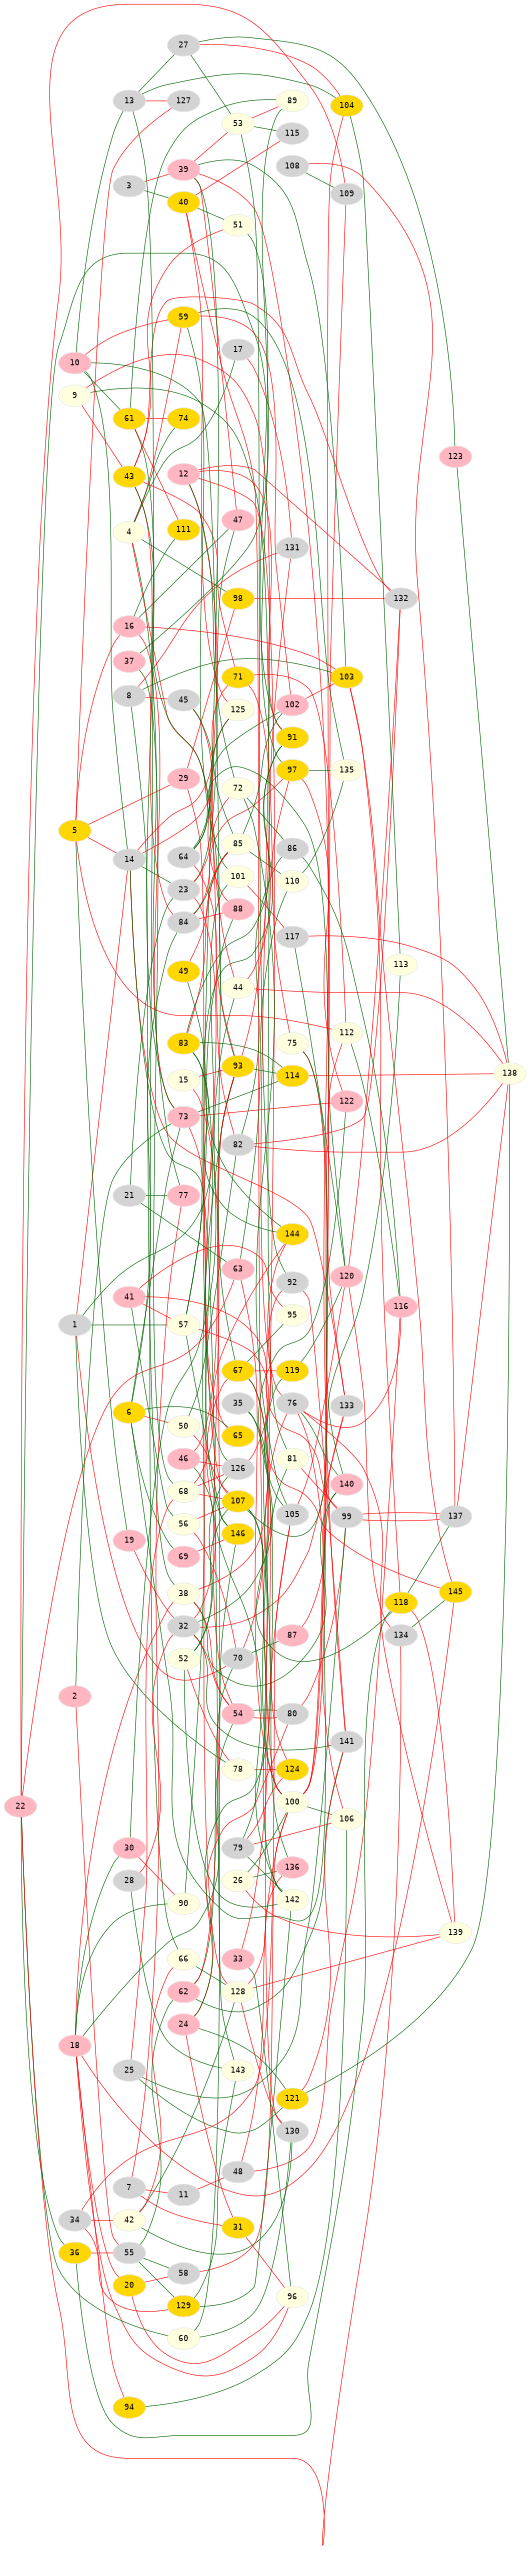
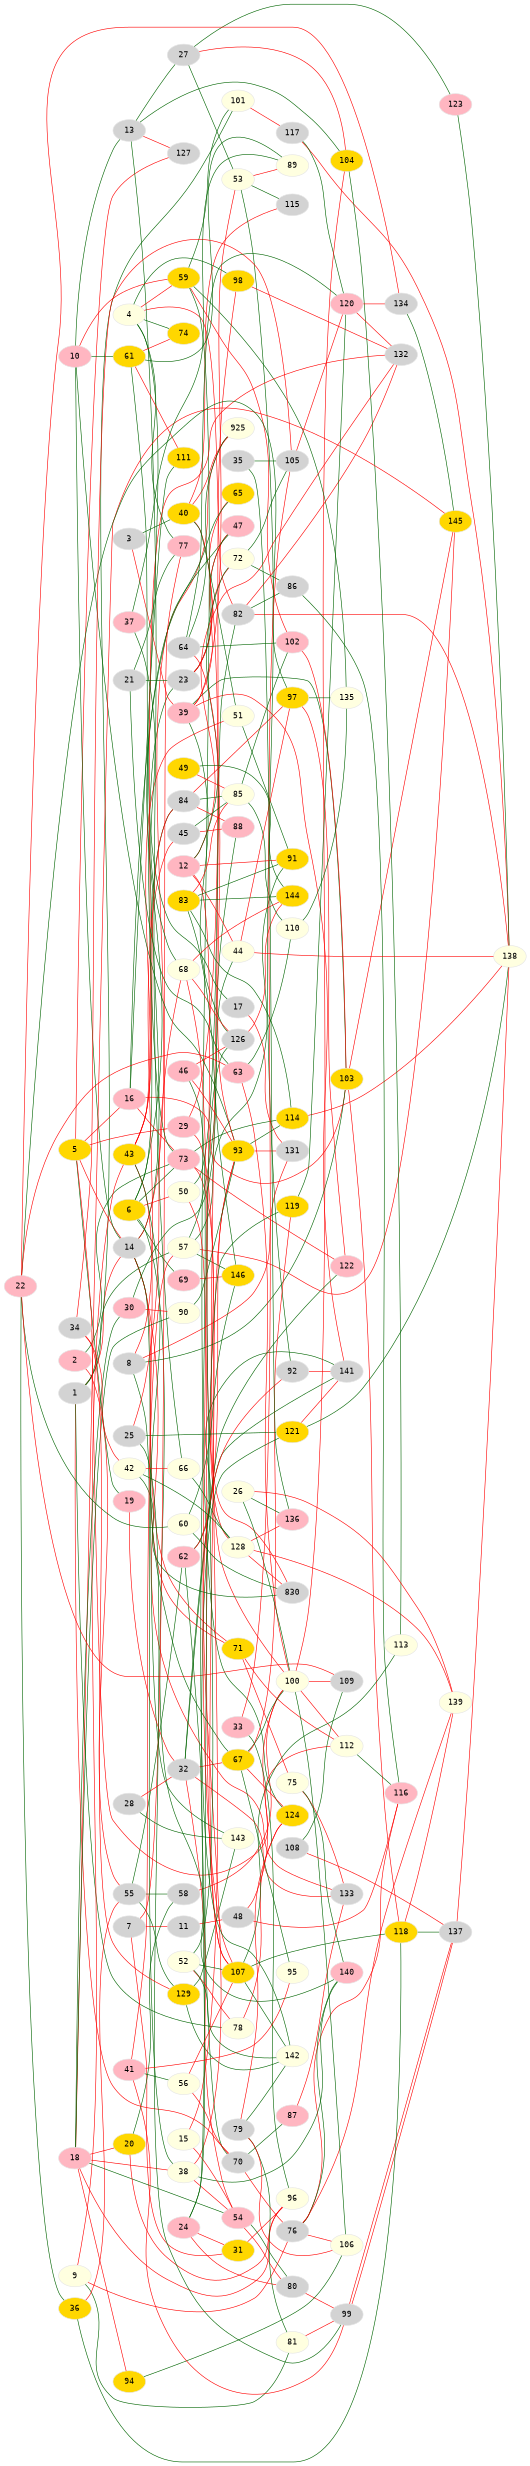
node "125": label "125" -> "925"
edge "59" -- "124": added
node "130": label "130" -> "830"
edge "58" -- "20": color red -> darkgreen
